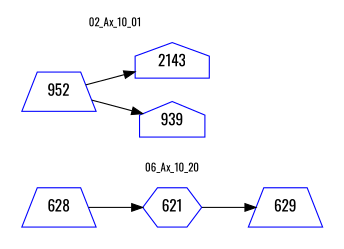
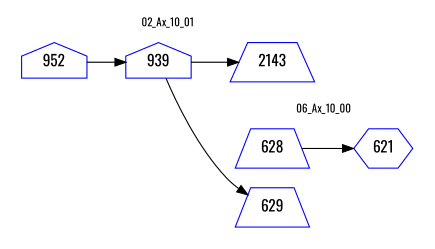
node "2143": shape house -> trapezium
edge "952" -> "2143": now "939" -> "2143"
node "952": shape trapezium -> house
cluster "06_Ax_10_20": label "06_Ax_10_20" -> "06_Ax_10_00"
edge "621" -> "629": now "939" -> "629"
